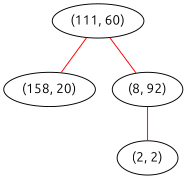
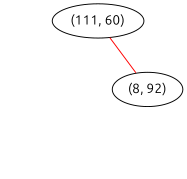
node "(158, 20)": removed
node "(2, 2)": removed
